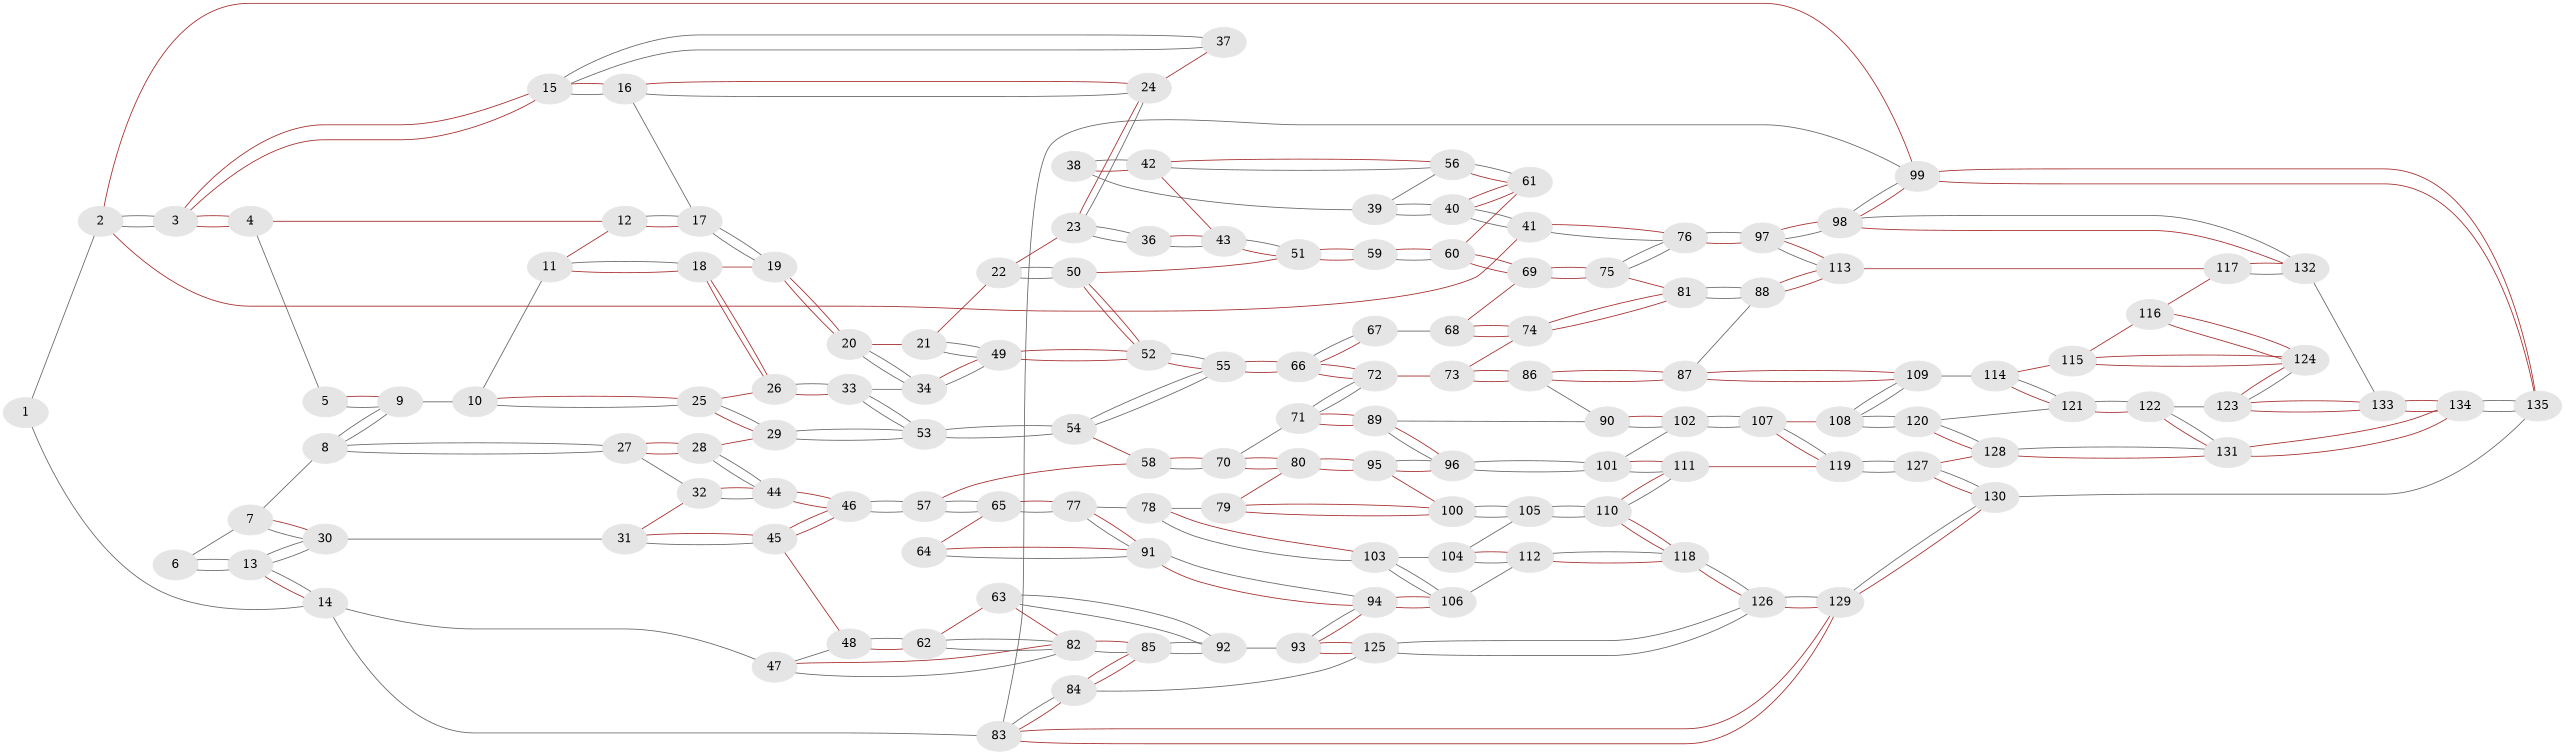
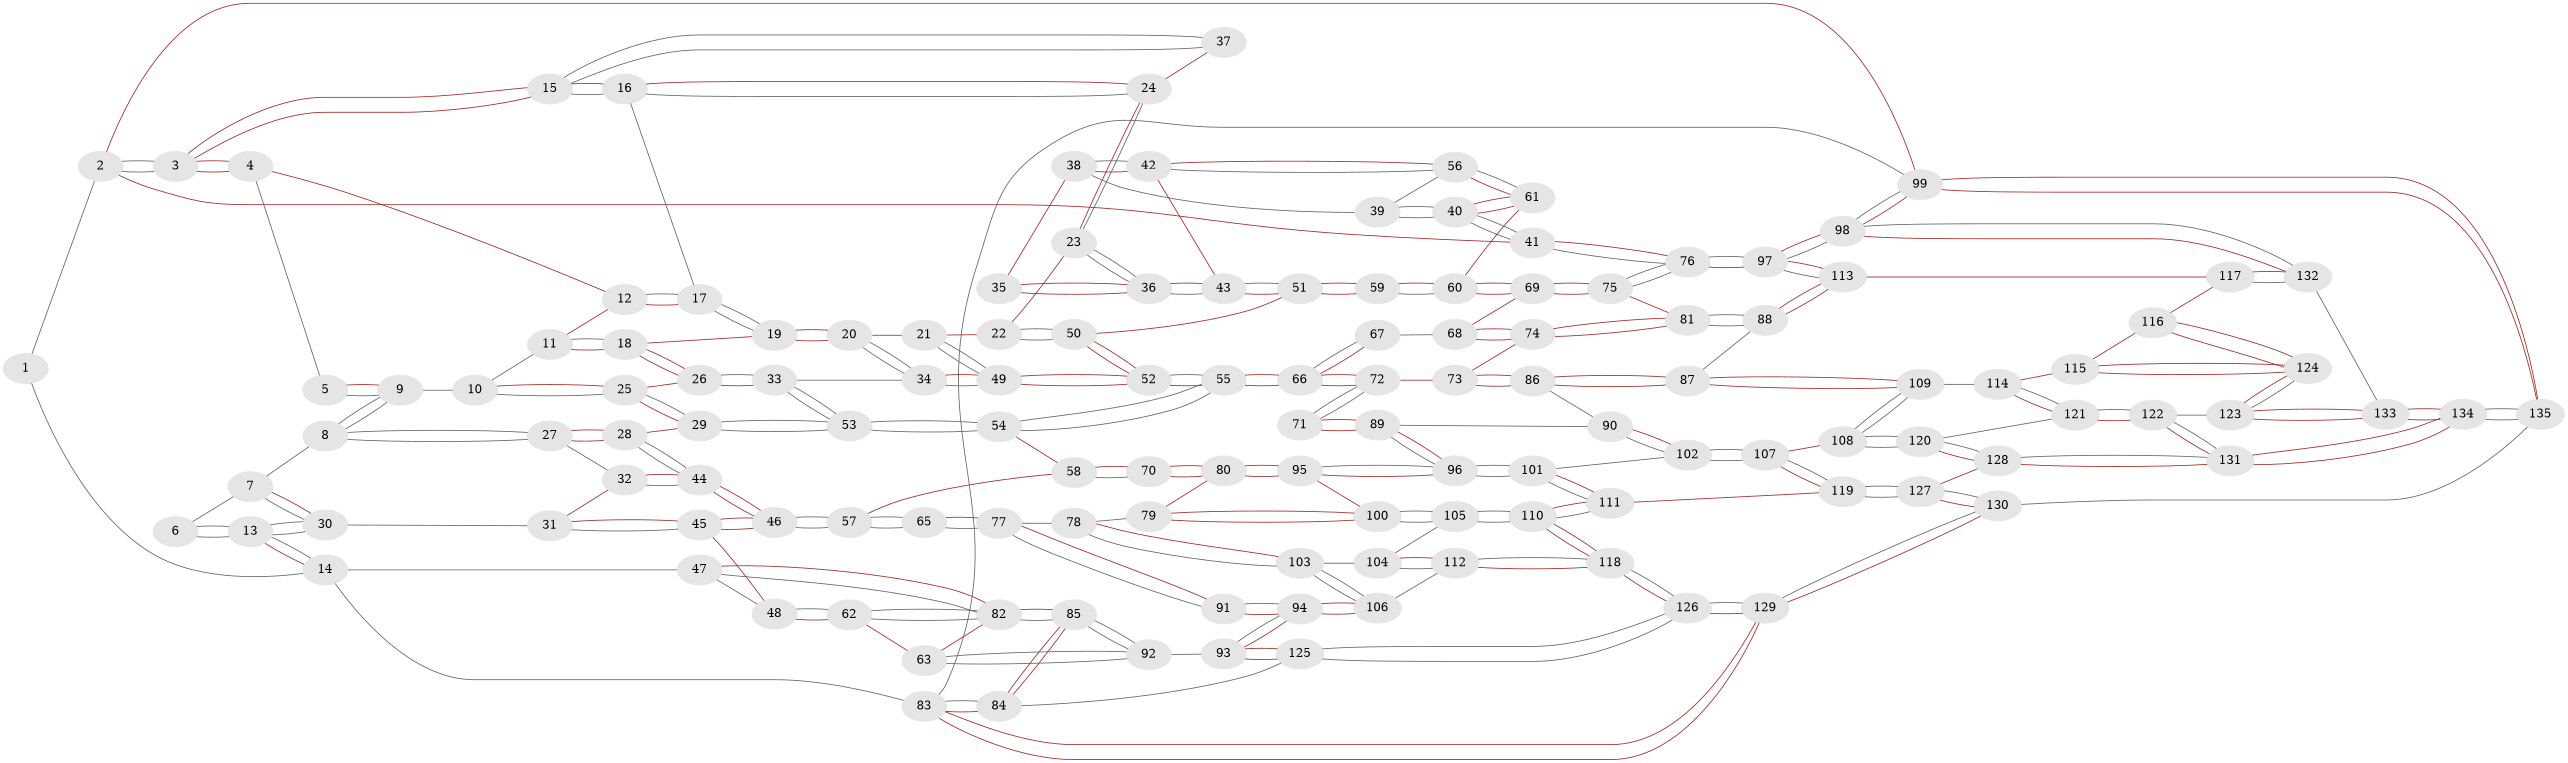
node "35": added
edge "71" -- "70": removed
node "64": removed
